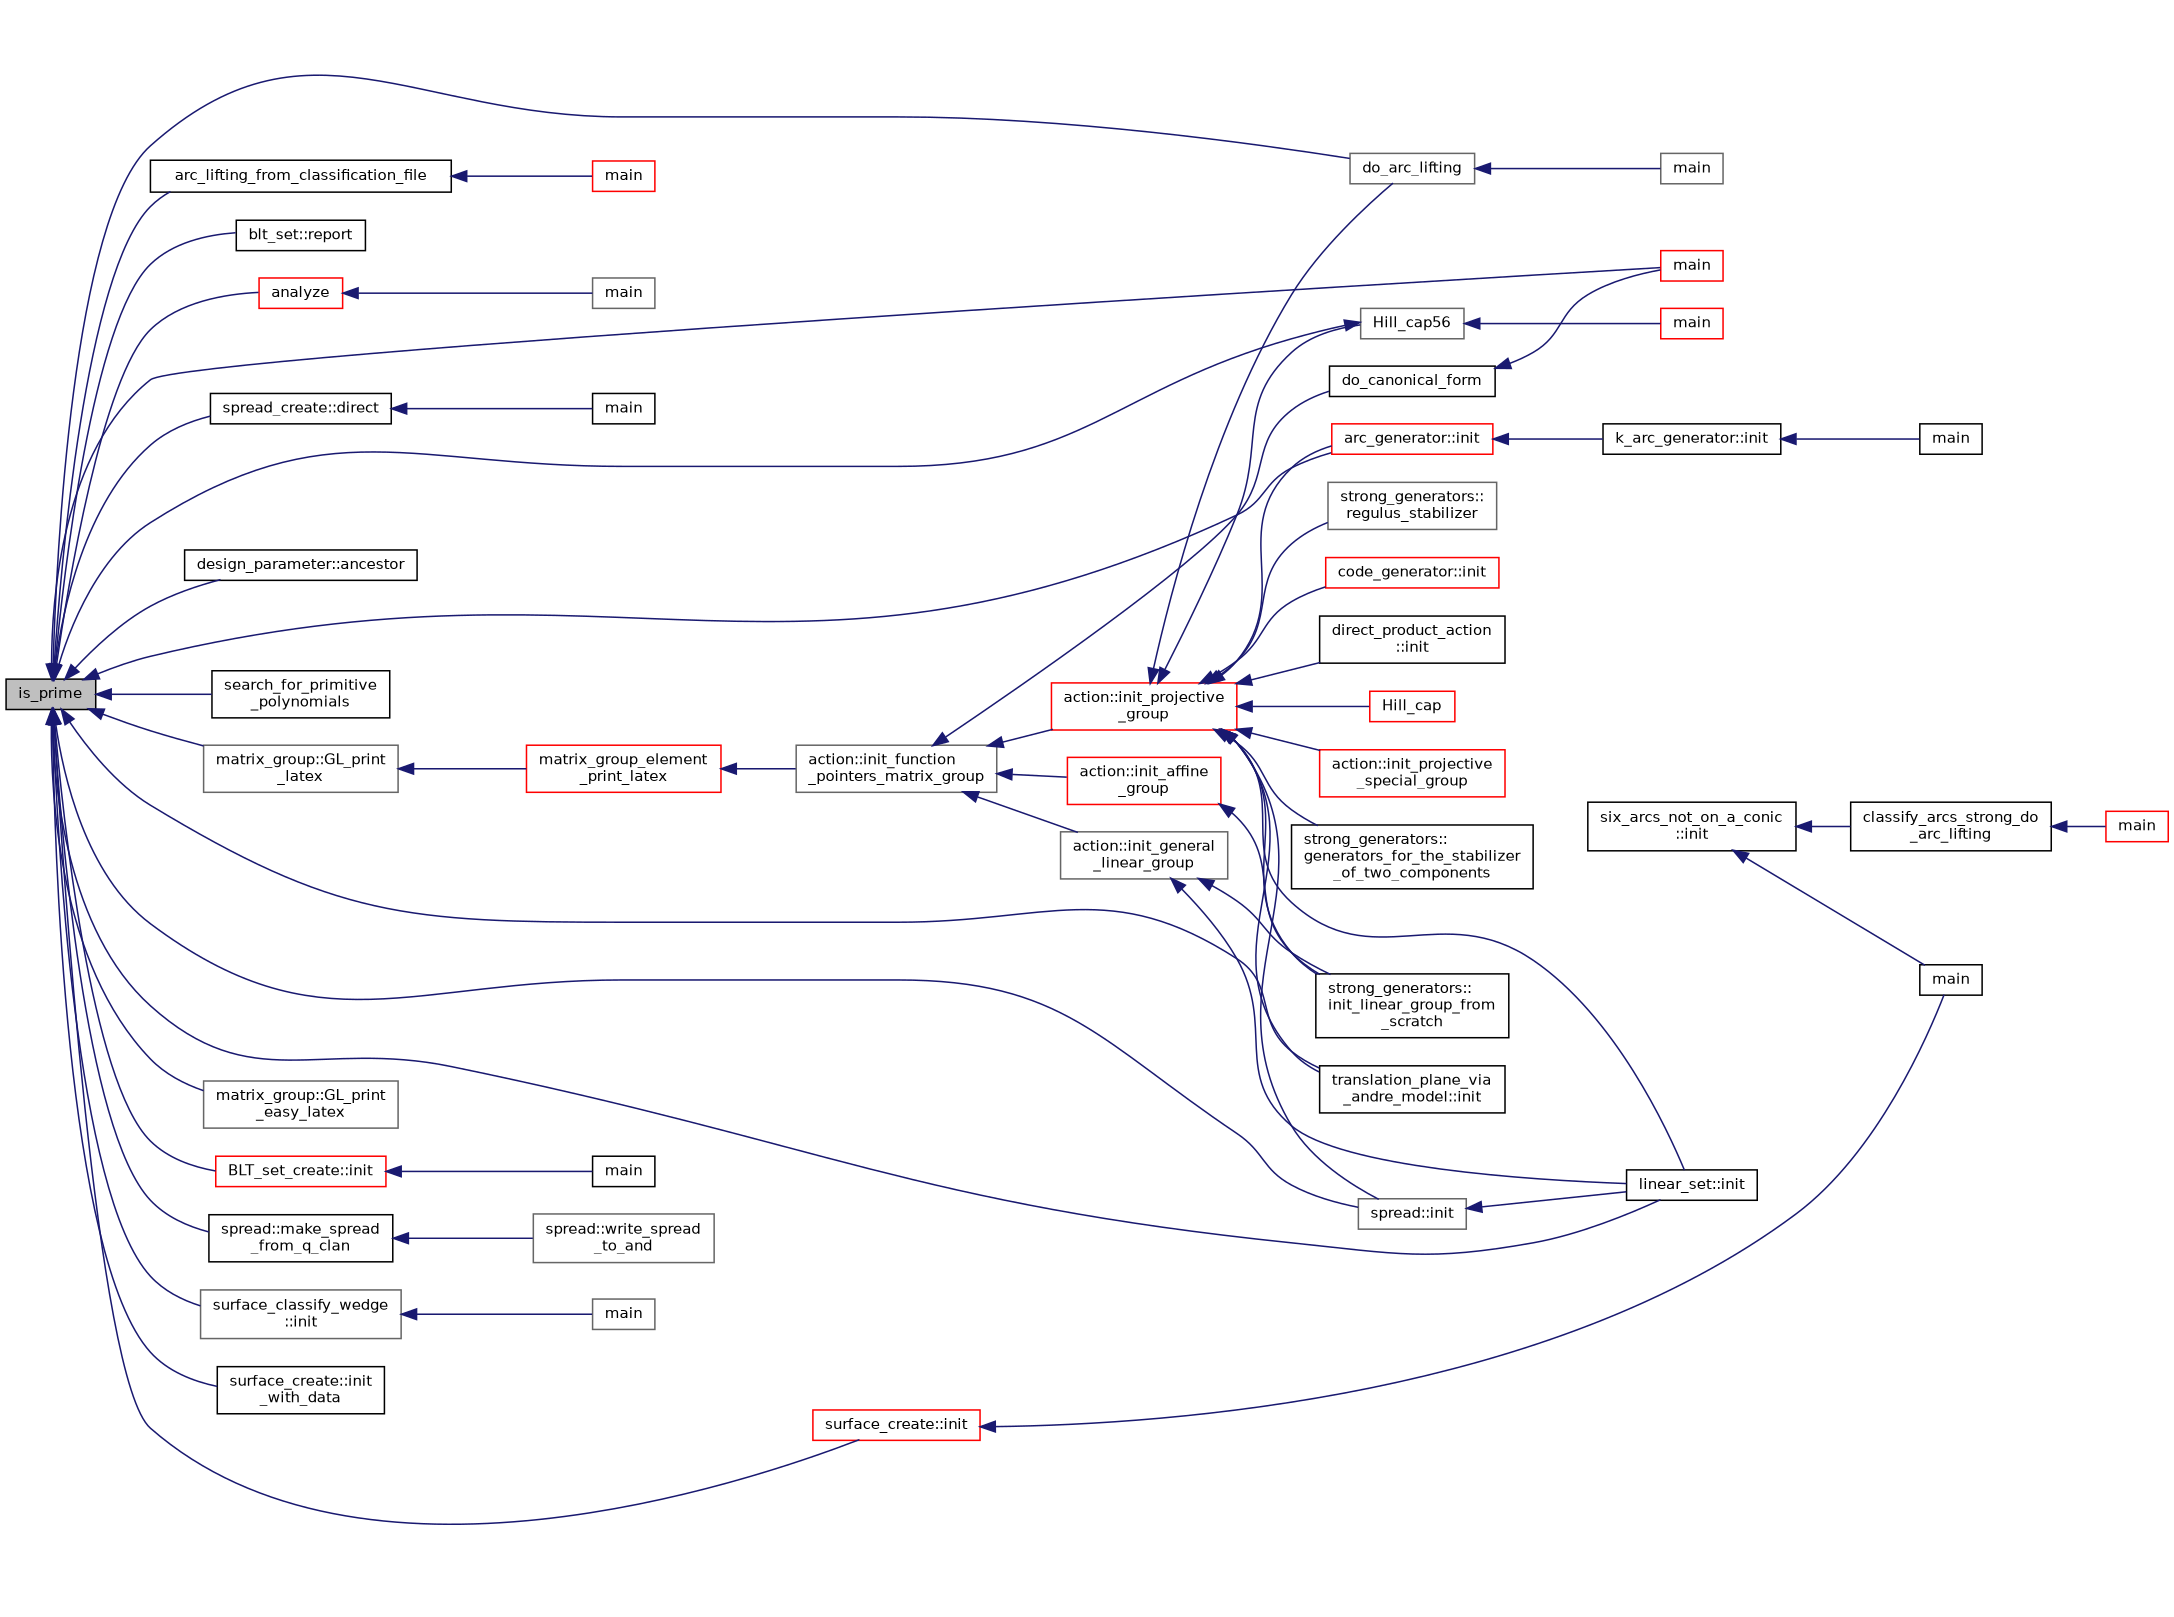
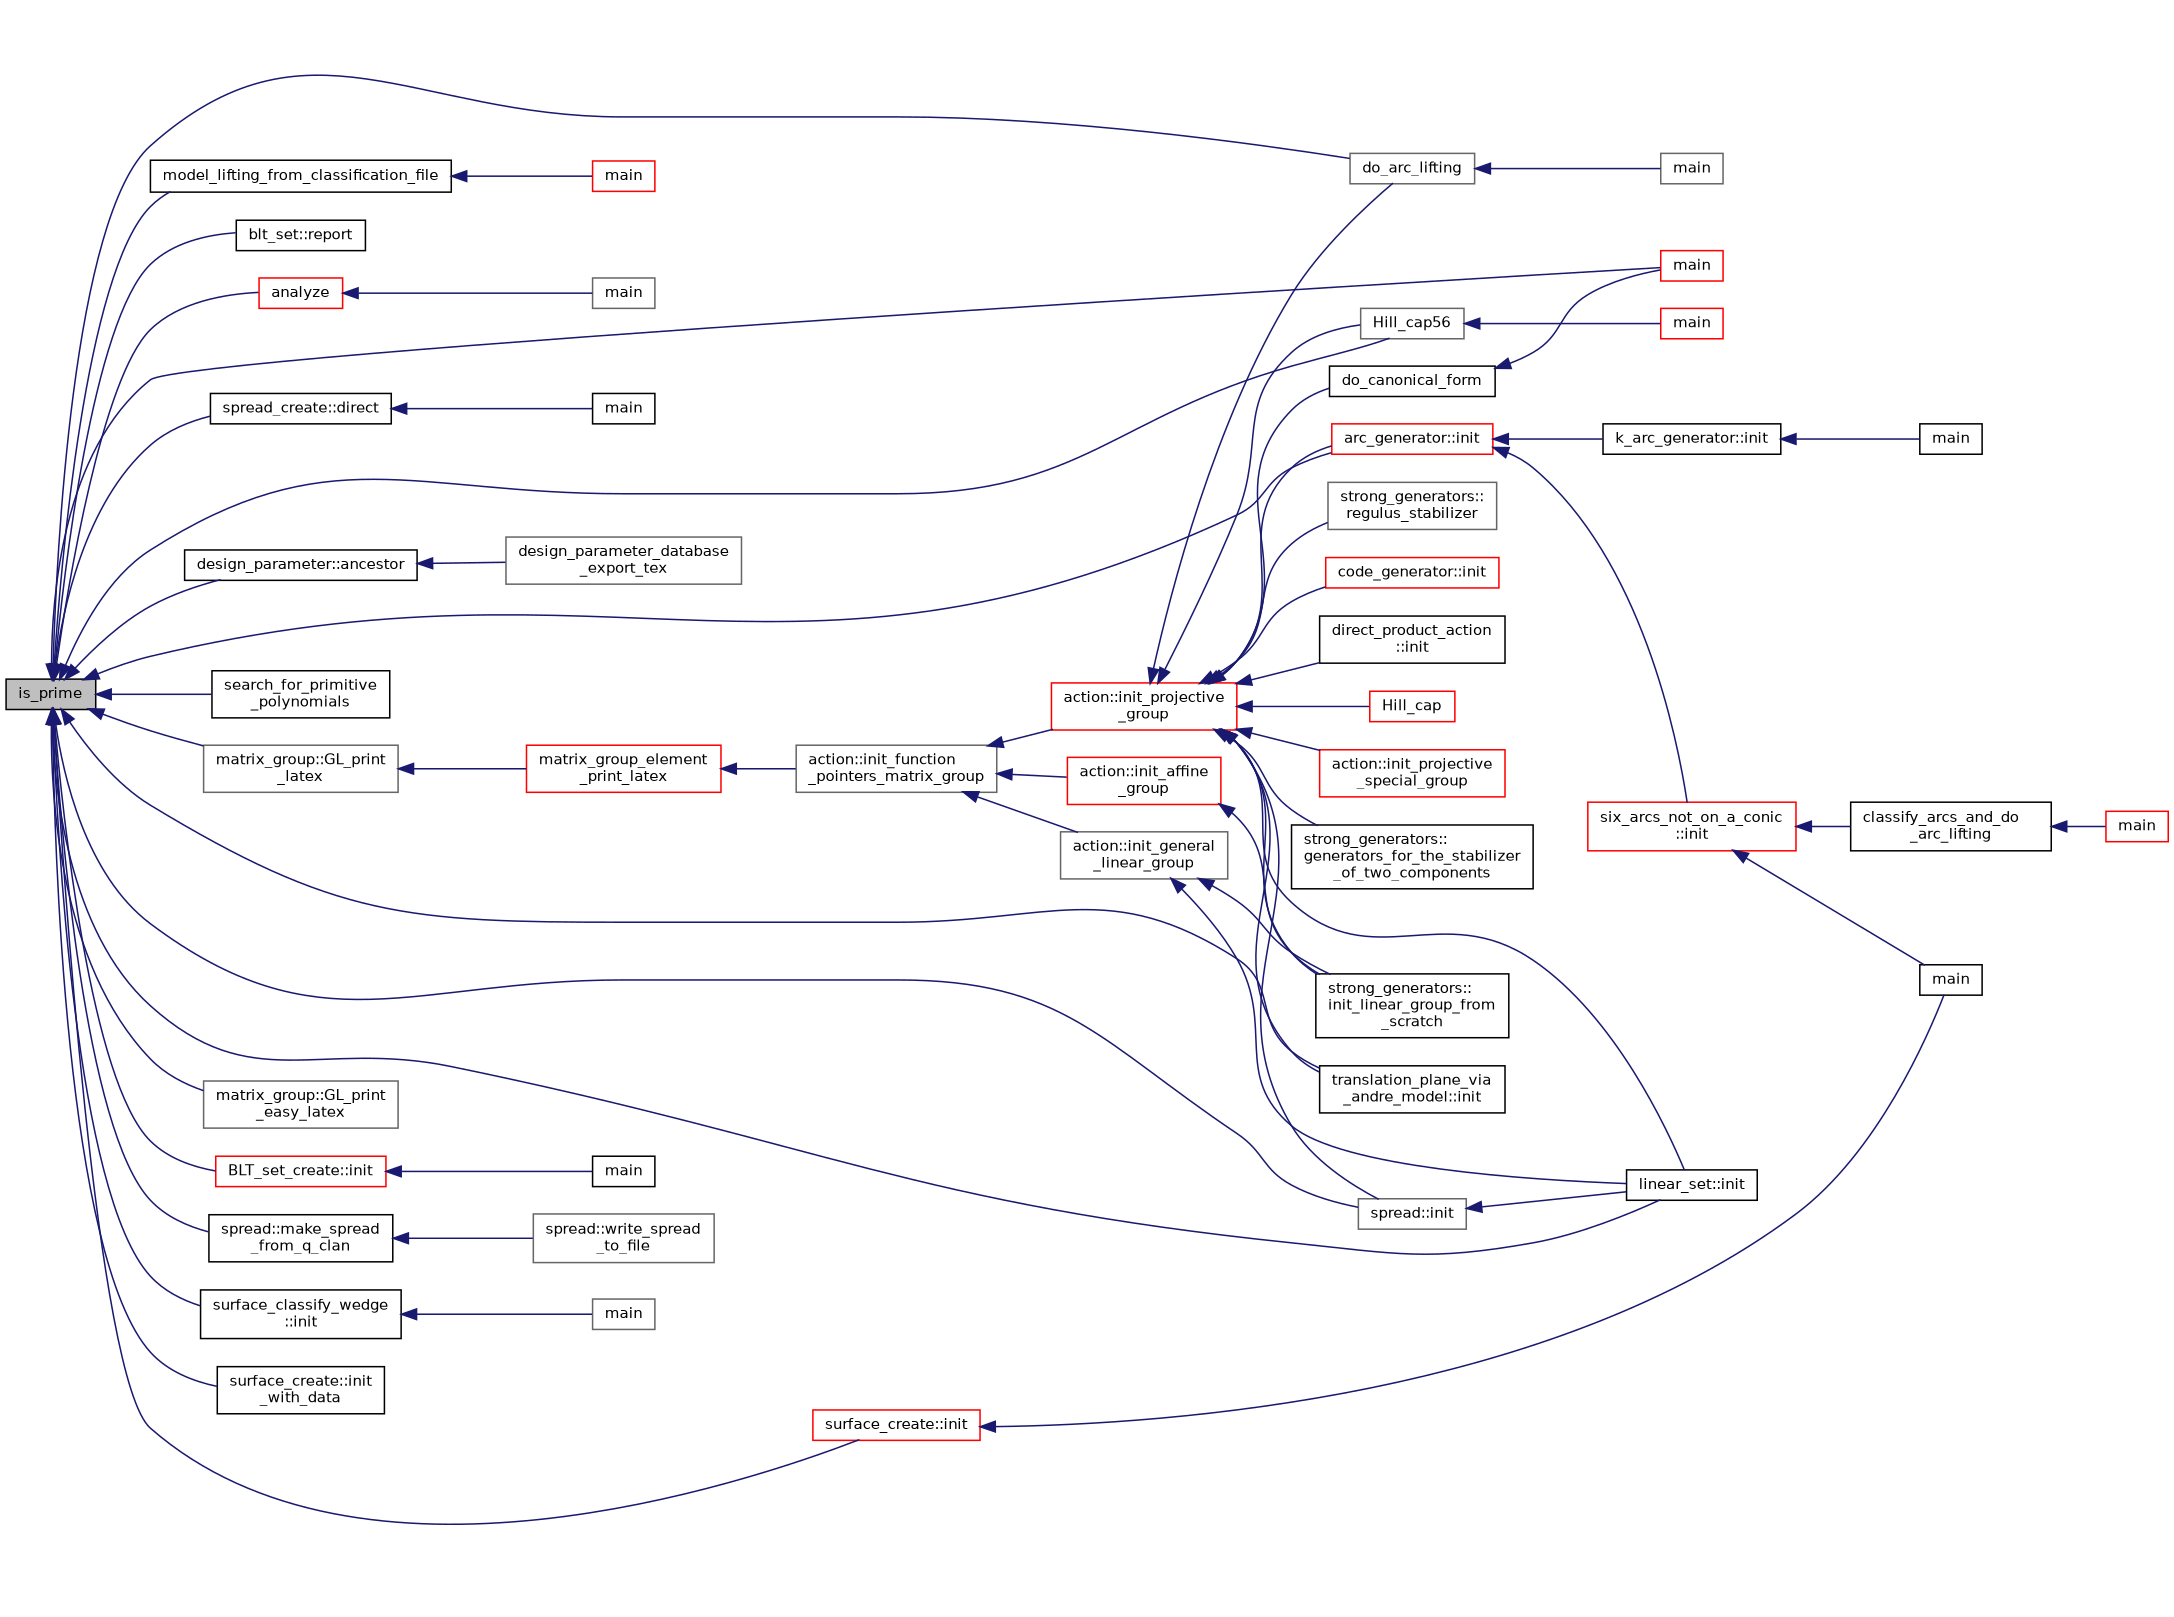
node "arc_lifting_from_classification_file": label "arc_lifting_from_classification_file" -> "model_lifting_from_classification_file"
edge "is_prime" -> "Hill_cap56": reversed
node "design_parameter_database _export_tex": added
edge "do_canonical_form" -> "action::init_function _pointers_matrix_group": now "do_canonical_form" -> "action::init_projective _group"
edge "six_arcs_not_on_a_conic ::init" -> "arc_generator::init": added
node "six_arcs_not_on_a_conic ::init": color black -> red
node "classify_arcs_strong_do _arc_lifting": label "classify_arcs_strong_do _arc_lifting" -> "classify_arcs_and_do _arc_lifting"
node "spread::write_spread _to_and": label "spread::write_spread _to_and" -> "spread::write_spread _to_file"
node "surface_classify_wedge ::init": color gray40 -> black
